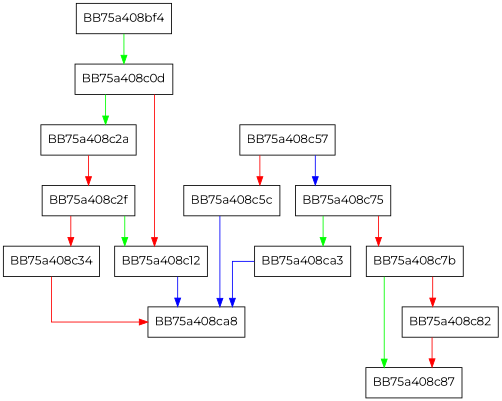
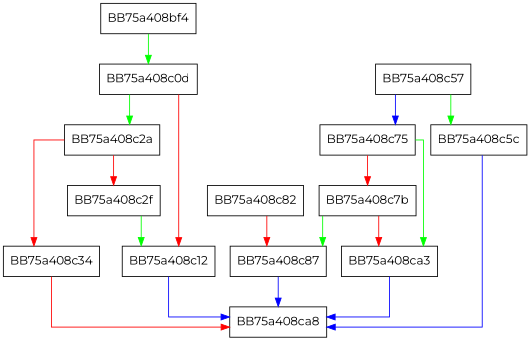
edge "BB75a408c57" -> "BB75a408c5c": color red -> green
edge "BB75a408c2f" -> "BB75a408c34": now "BB75a408c2a" -> "BB75a408c34"
edge "BB75a408c87" -> "BB75a408ca8": added
edge "BB75a408c7b" -> "BB75a408c82": now "BB75a408c7b" -> "BB75a408ca3"
